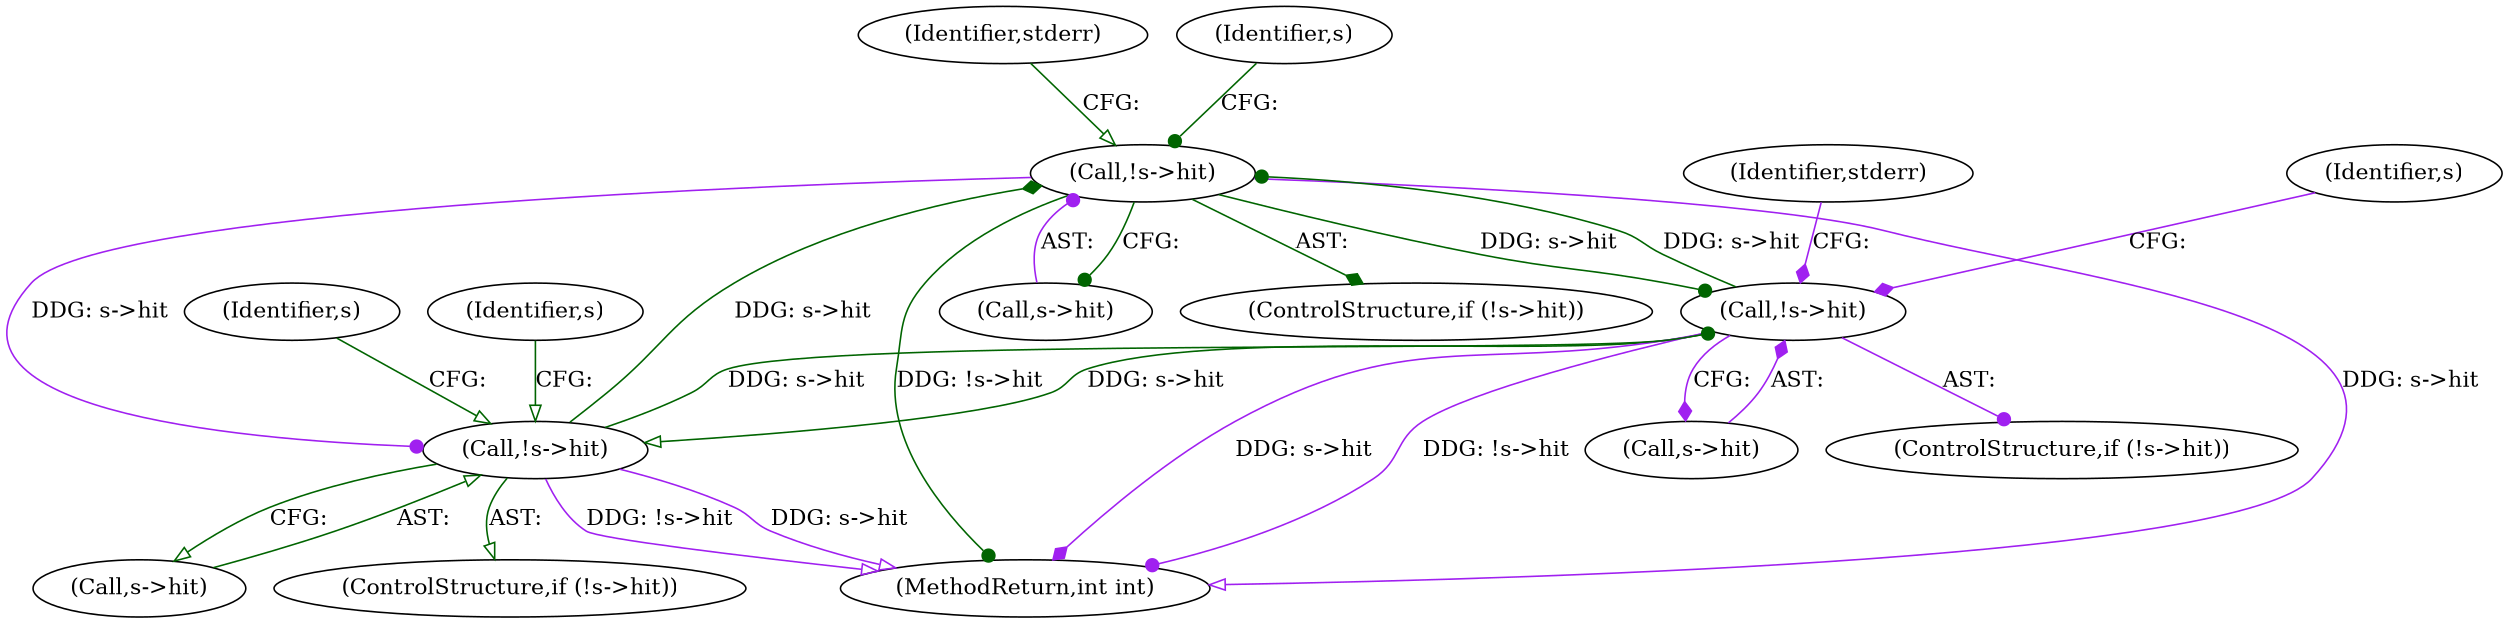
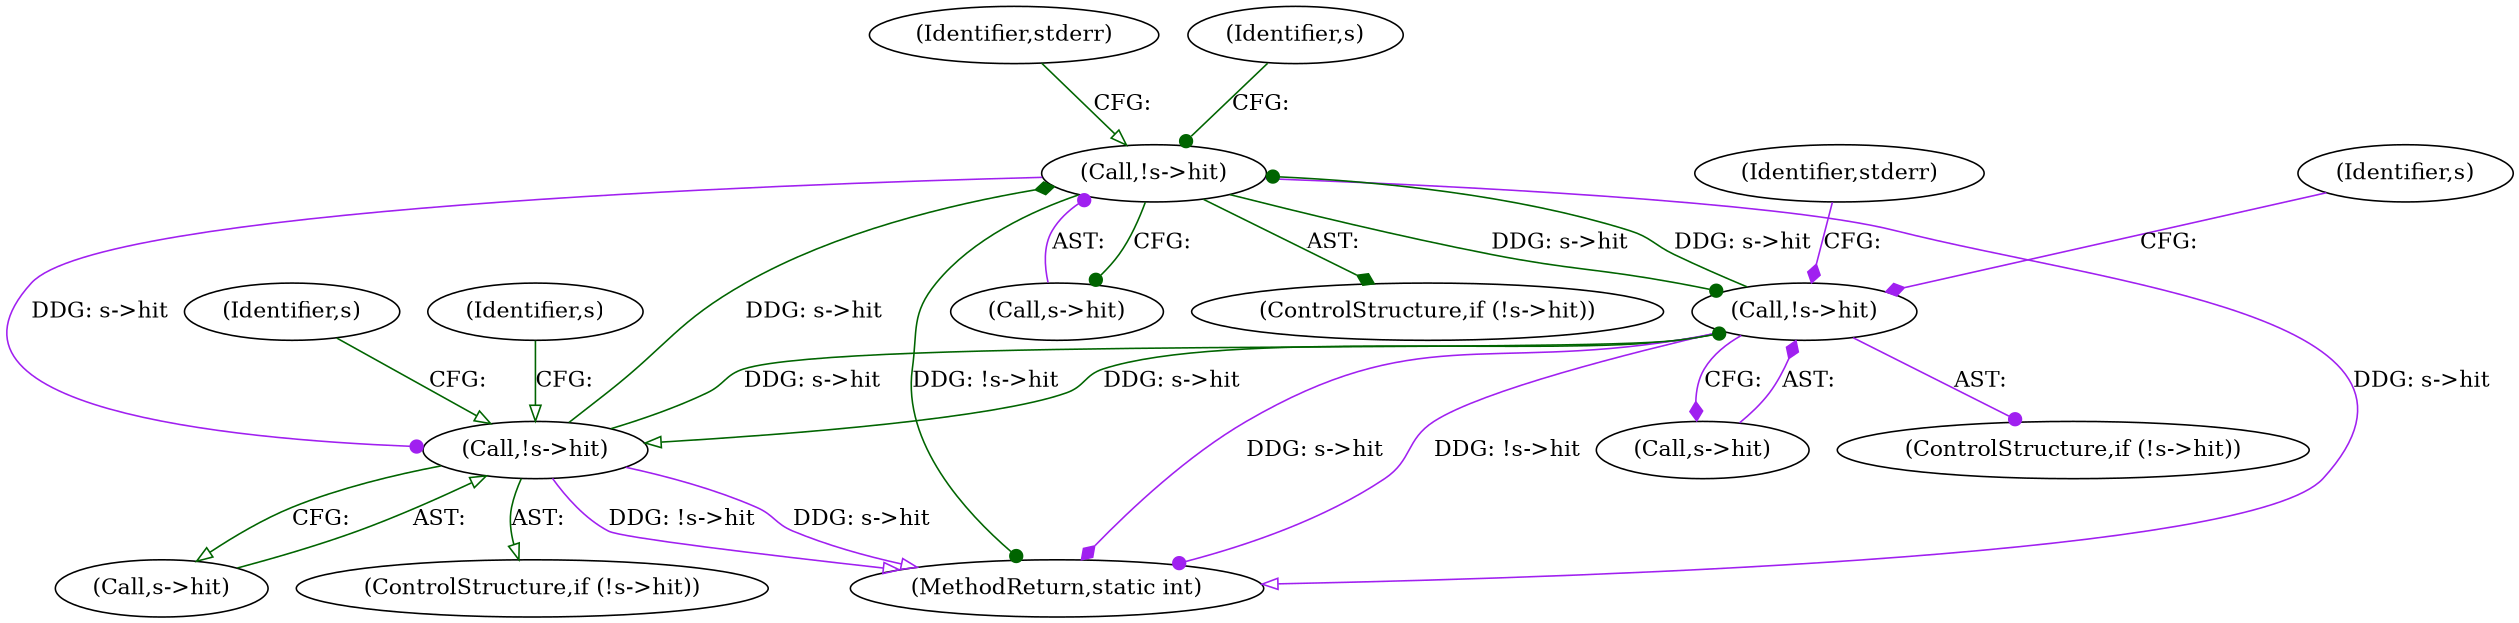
node "(MethodReturn,int int)": label "(MethodReturn,int int)" -> "(MethodReturn,static int)"
